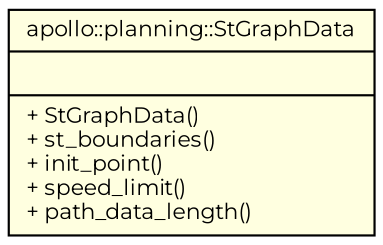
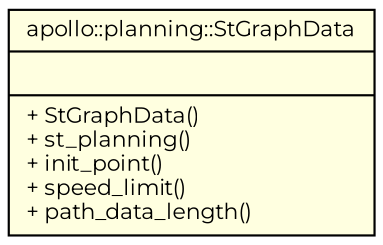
node "apollo::planning::StGraphData": text "+ st_boundaries()" -> "+ st_planning()"
